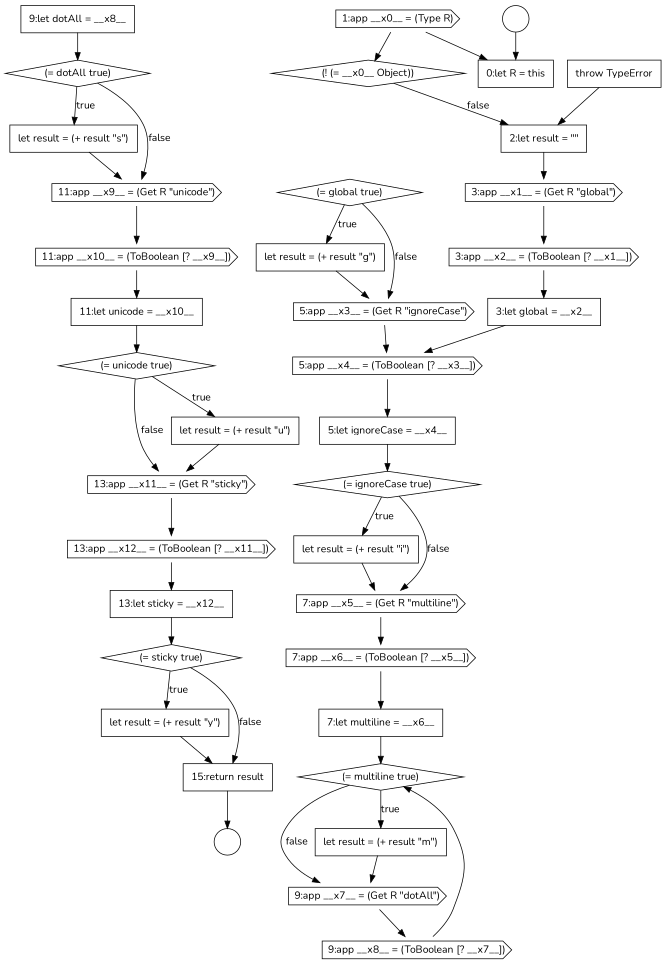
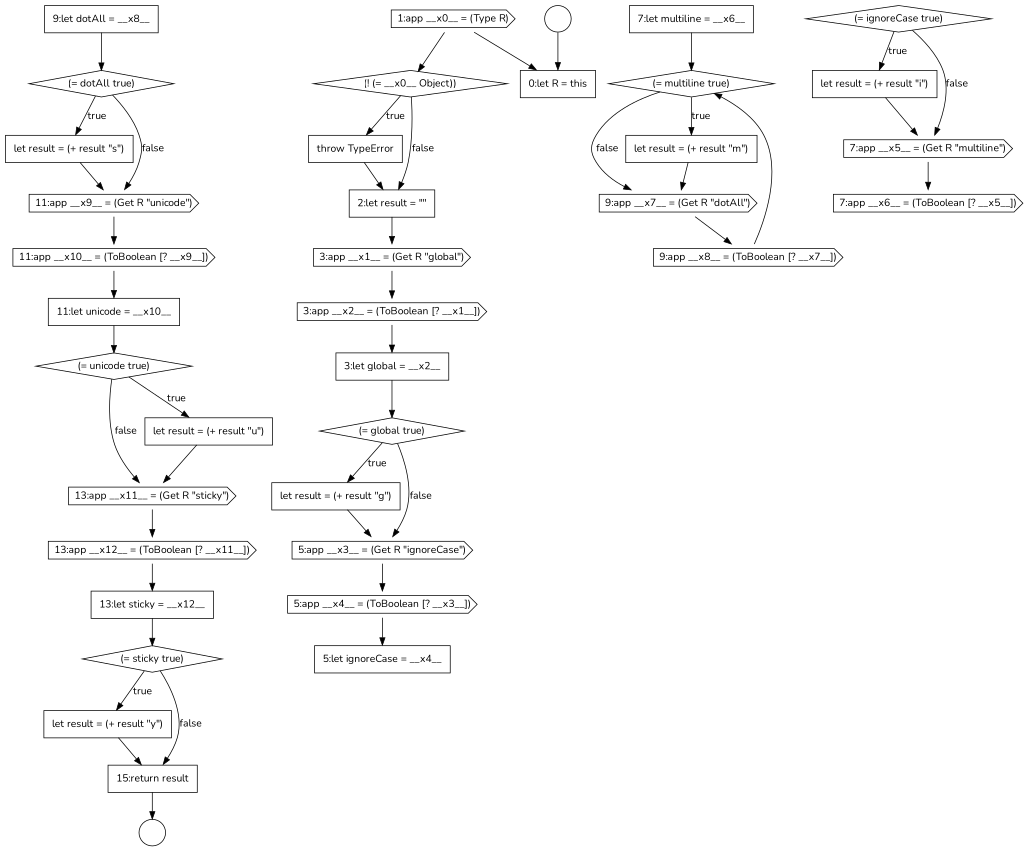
edge "(! (= __x0__ Object))" -> "throw TypeError": added, label "true"
edge "3:let global = __x2__" -> "5:app __x4__ = (ToBoolean [? __x3__])": now "3:let global = __x2__" -> "(= global true)"
edge "5:let ignoreCase = __x4__" -> "(= ignoreCase true)": removed
edge "7:app __x6__ = (ToBoolean [? __x5__])" -> "7:let multiline = __x6__": removed
